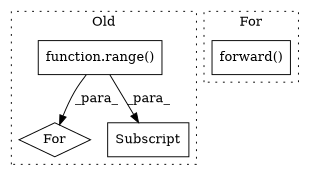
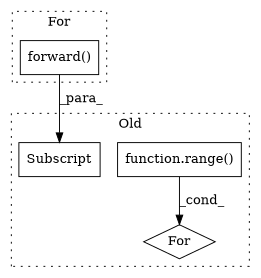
edge "function.range()" -> "Subscript": now "forward()" -> "Subscript"
edge "function.range()" -> "For": label "_para_" -> "_cond_"
